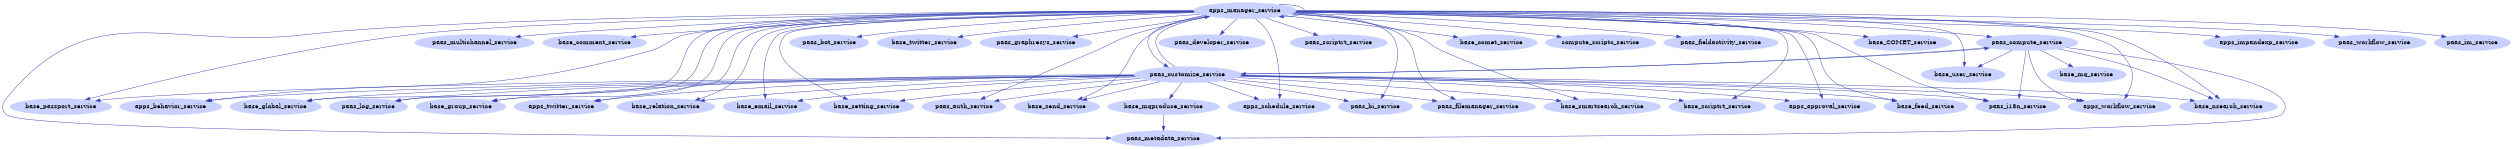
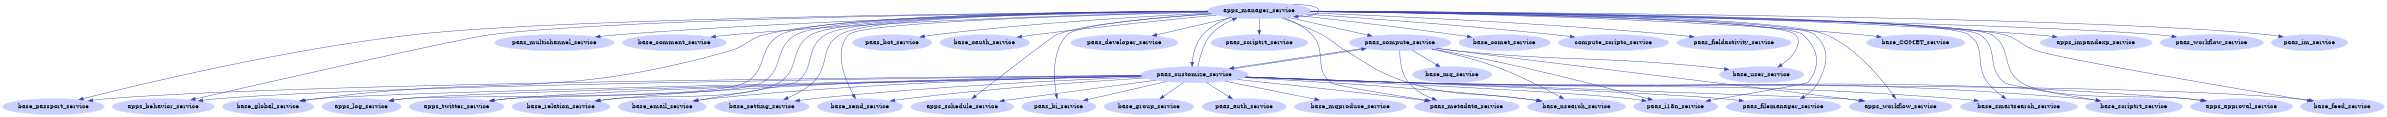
edge "apps_manager_service" -> "base_group_service": removed
node "base_twitter_service": label "base_twitter_service" -> "base_oauth_service"
node "paas_graphresys_service": removed
edge "apps_manager_service" -> "paas_auth_service": removed
node "paas_log_service": label "paas_log_service" -> "apps_log_service"
edge "base_mqproduce_service" -> "paas_metadata_service": now "paas_customize_service" -> "paas_metadata_service"
